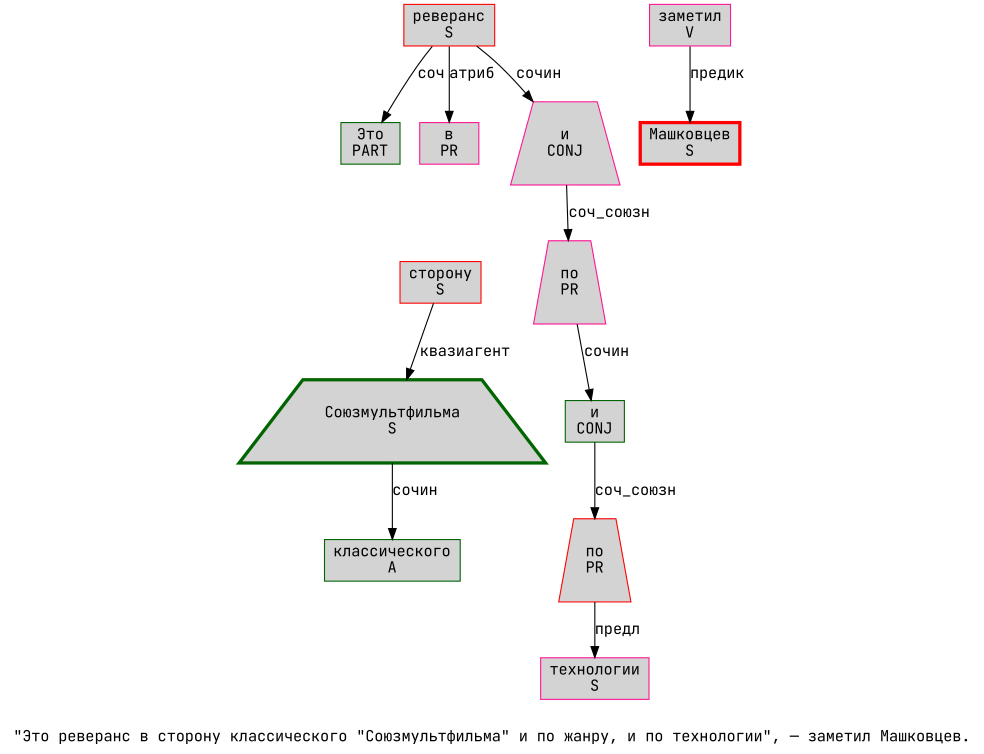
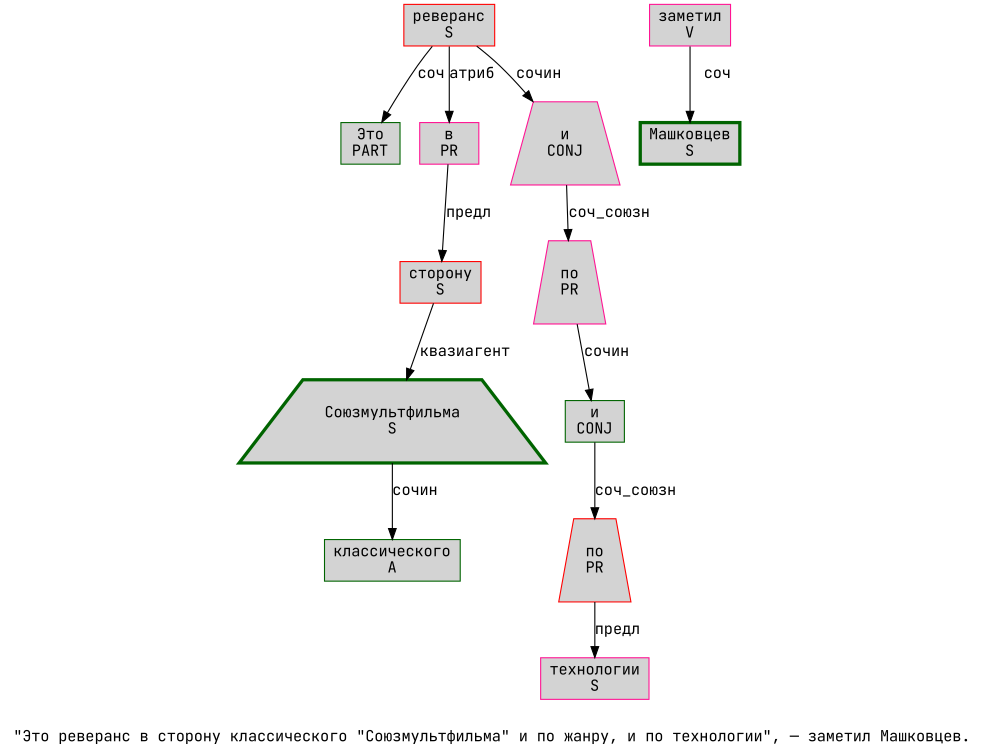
edge "заметил V" -> "Машковцев S": label "предик" -> "соч"
node "Машковцев S": color red -> darkgreen
edge "в PR" -> "сторону S": added, label "предл"
